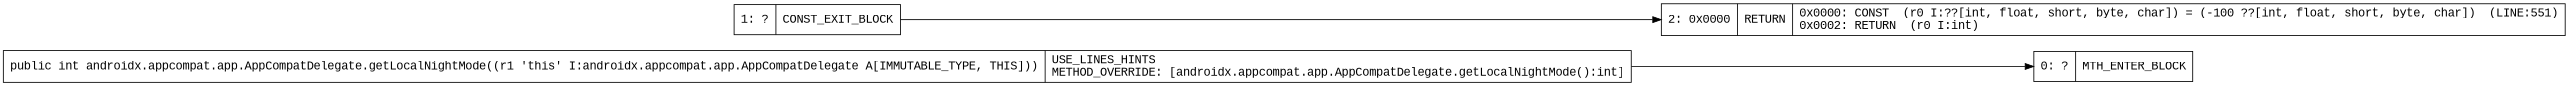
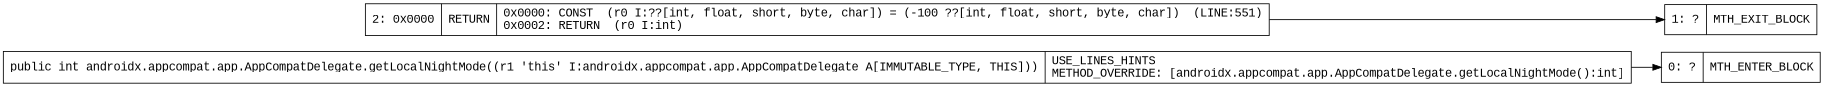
node "1: ?": text "CONST_EXIT_BLOCK" -> "MTH_EXIT_BLOCK"
edge "1: ?" -> "2: 0x0000": reversed
